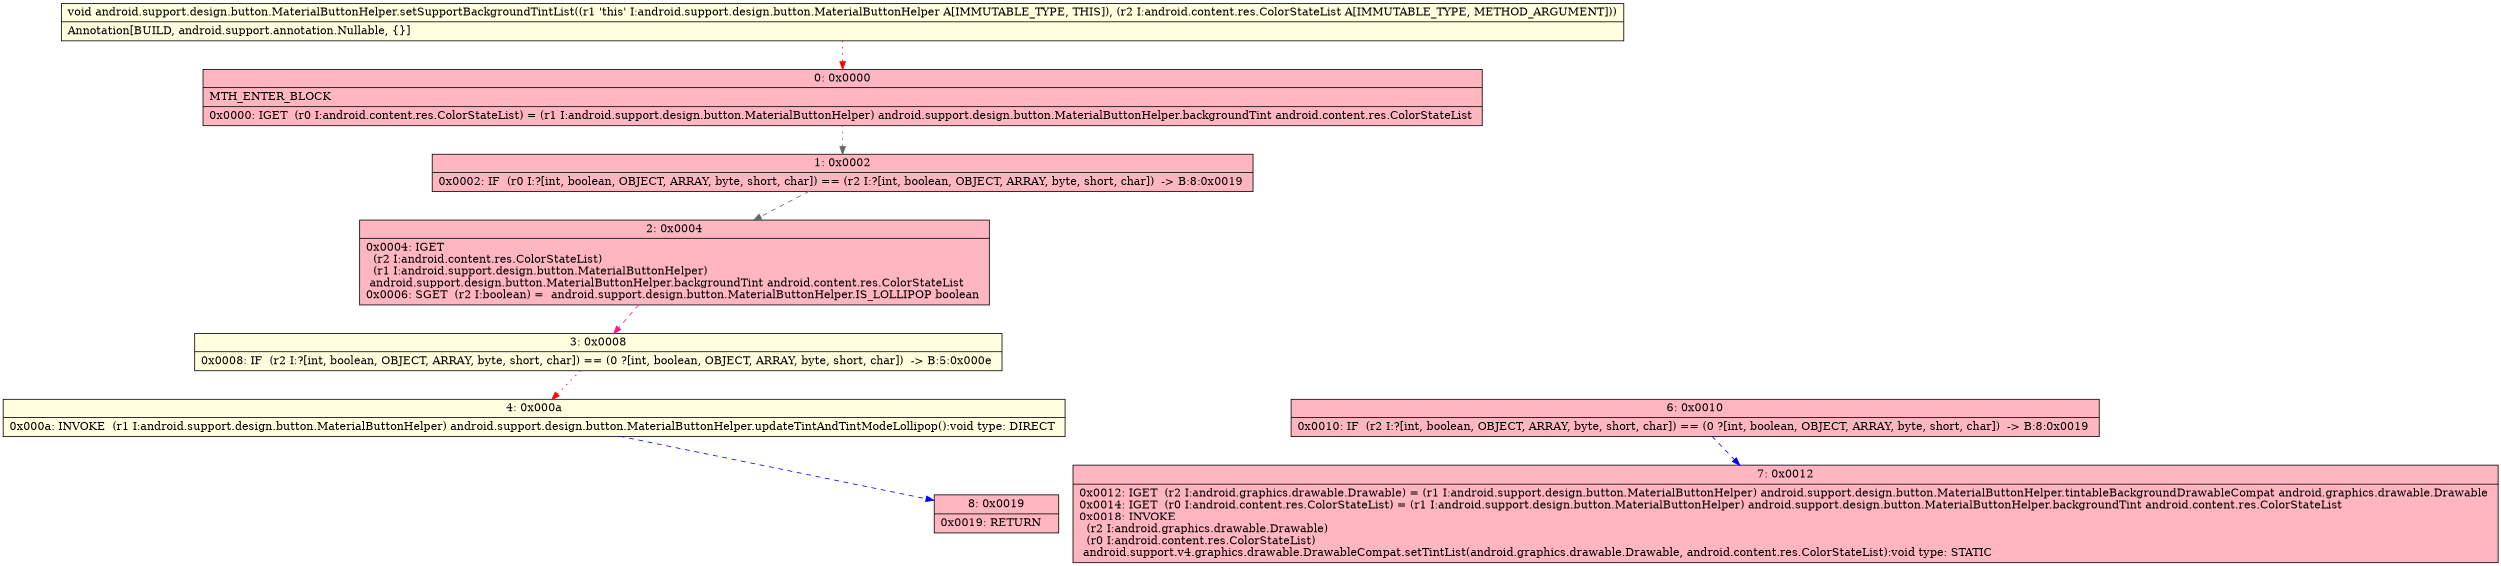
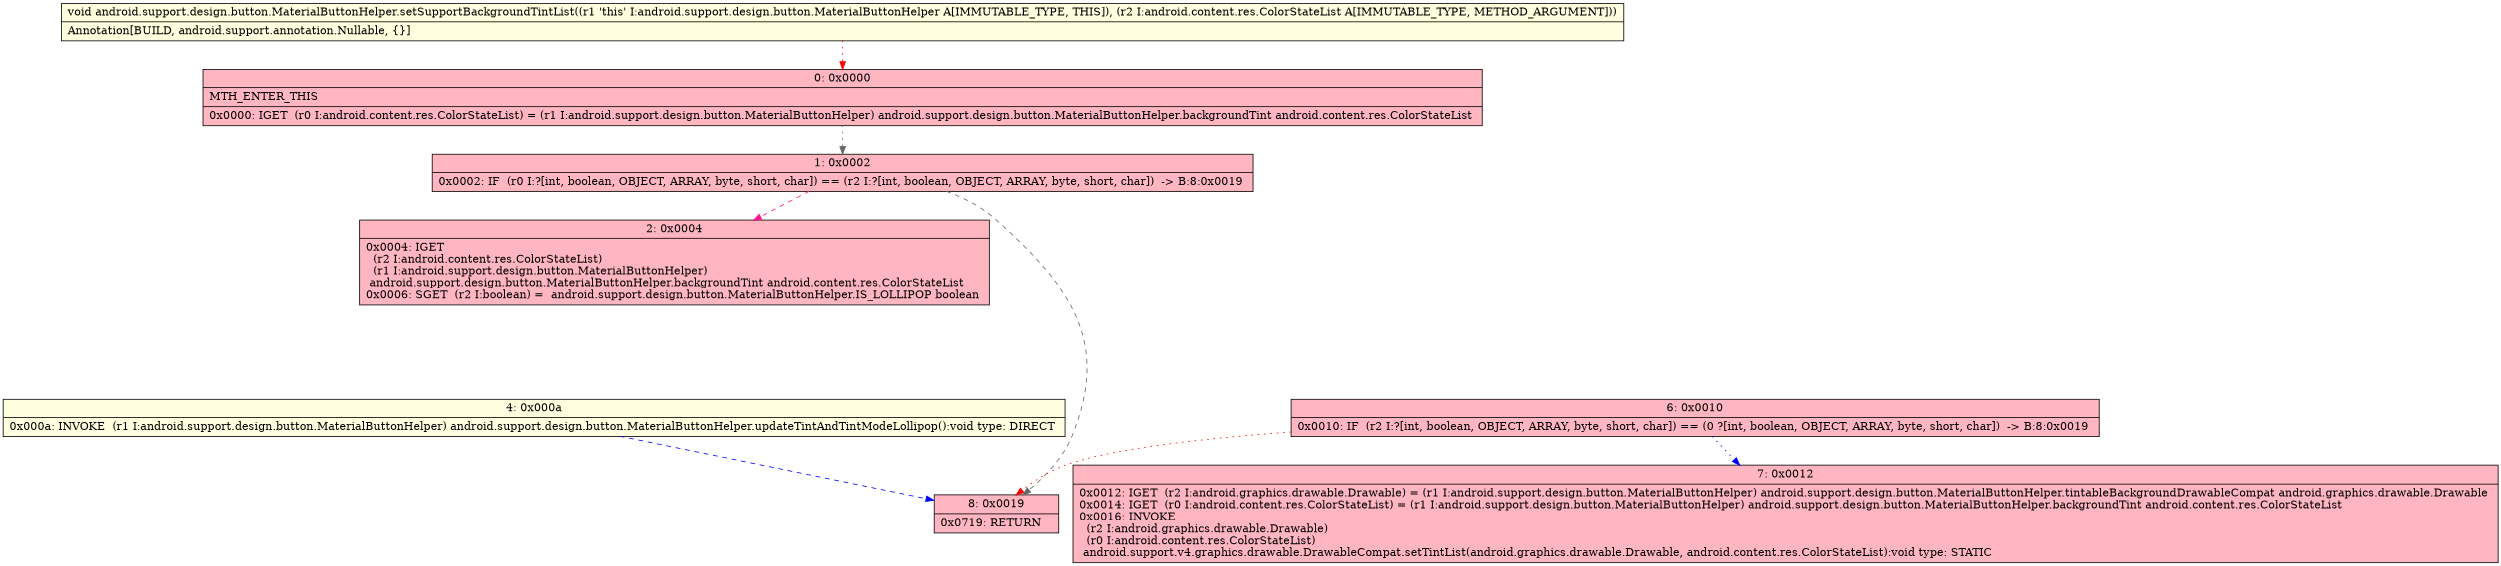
node "0: 0x0000": text "MTH_ENTER_BLOCK" -> "MTH_ENTER_THIS"
edge "1: 0x0002" -> "2: 0x0004": color gray40 -> deeppink
edge "1: 0x0002" -> "8: 0x0019": added
node "3: 0x0008": removed
edge "6: 0x0010" -> "8: 0x0019": added
edge "6: 0x0010" -> "7: 0x0012": style dashed -> dotted
node "7: 0x0012": text "0x0018: INVOKE" -> "0x0016: INVOKE"
node "8: 0x0019": text "0x0019: RETURN" -> "0x0719: RETURN"
